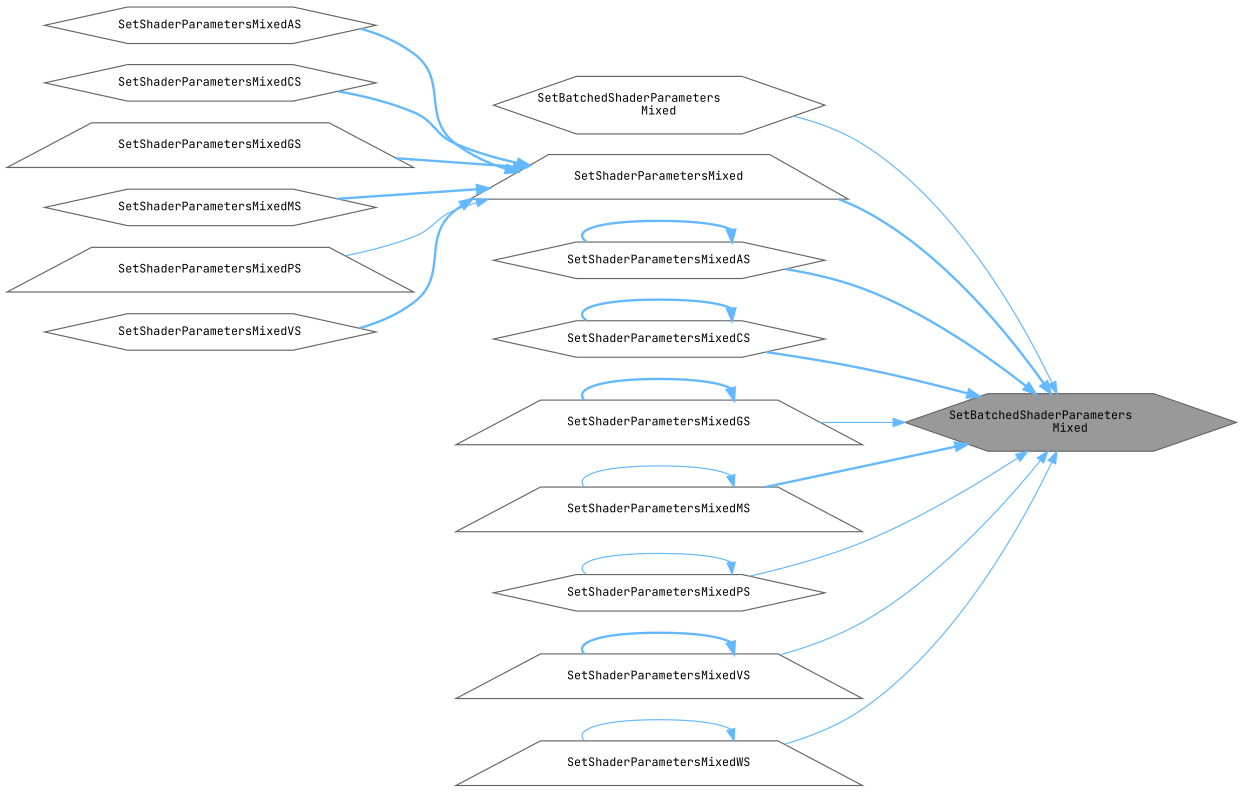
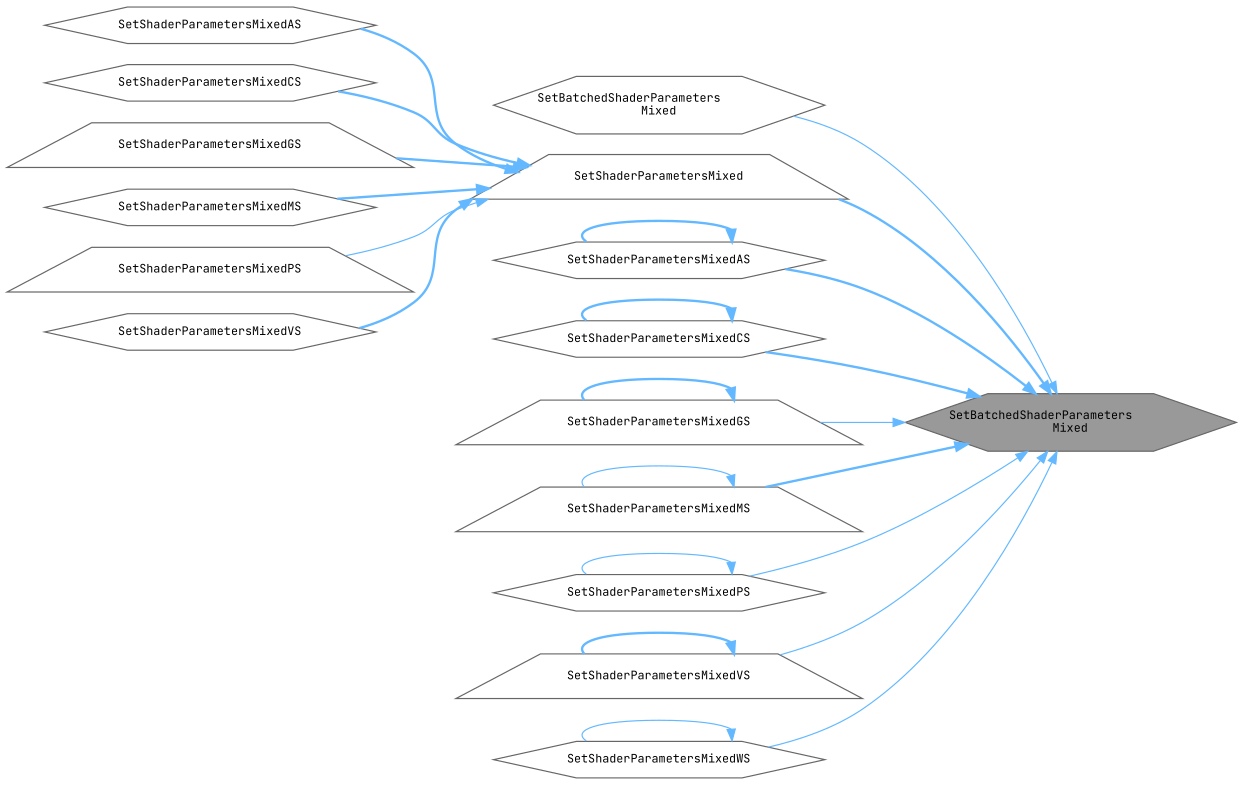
node "SetShaderParametersMixedWS": shape trapezium -> hexagon
